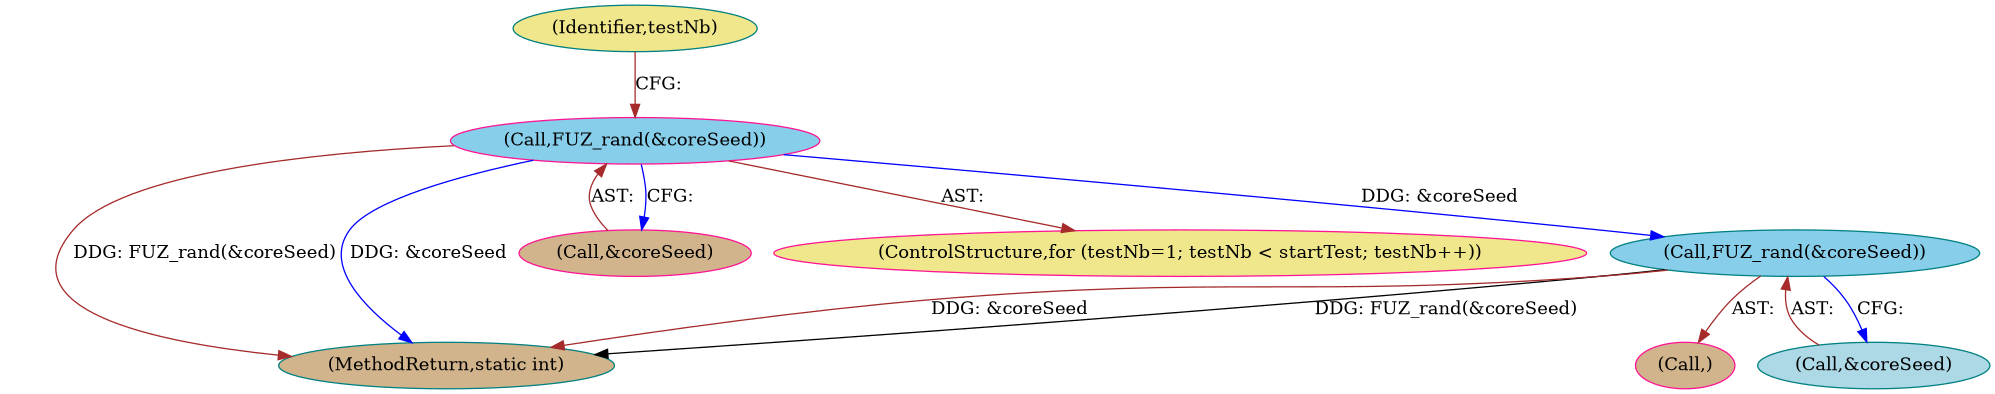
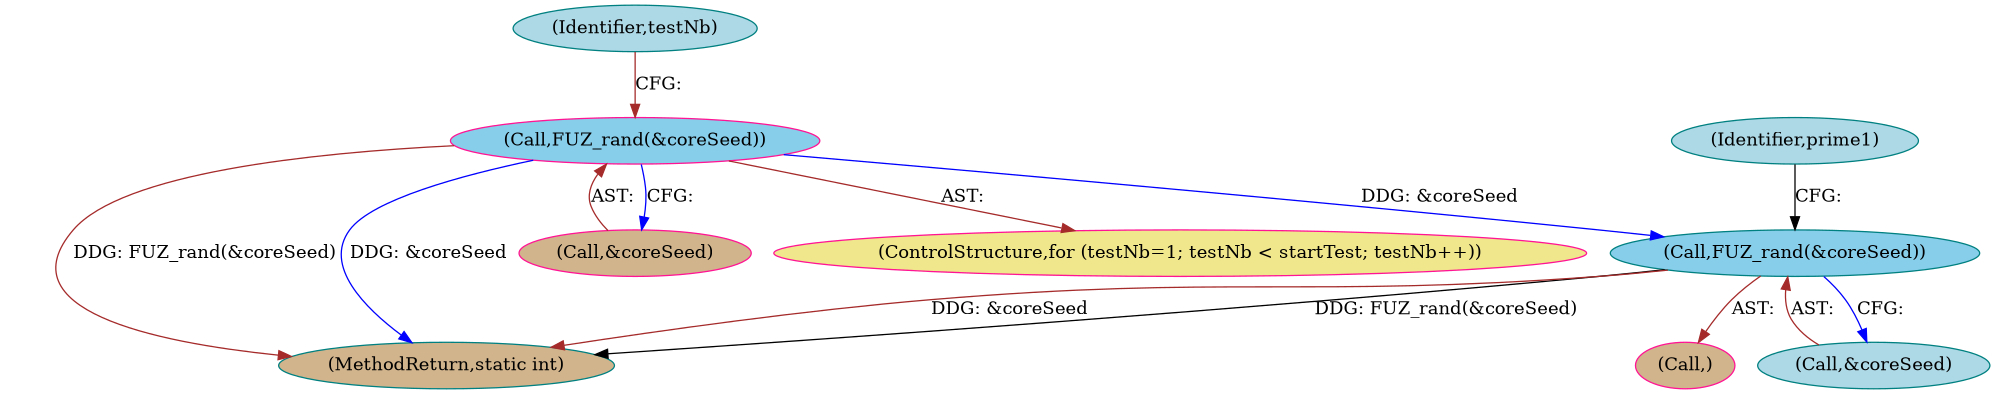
node "(Identifier,testNb)": fillcolor khaki -> lightblue
node "(Identifier,prime1)": added
